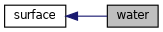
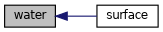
edge "water" -> "surface": reversed
